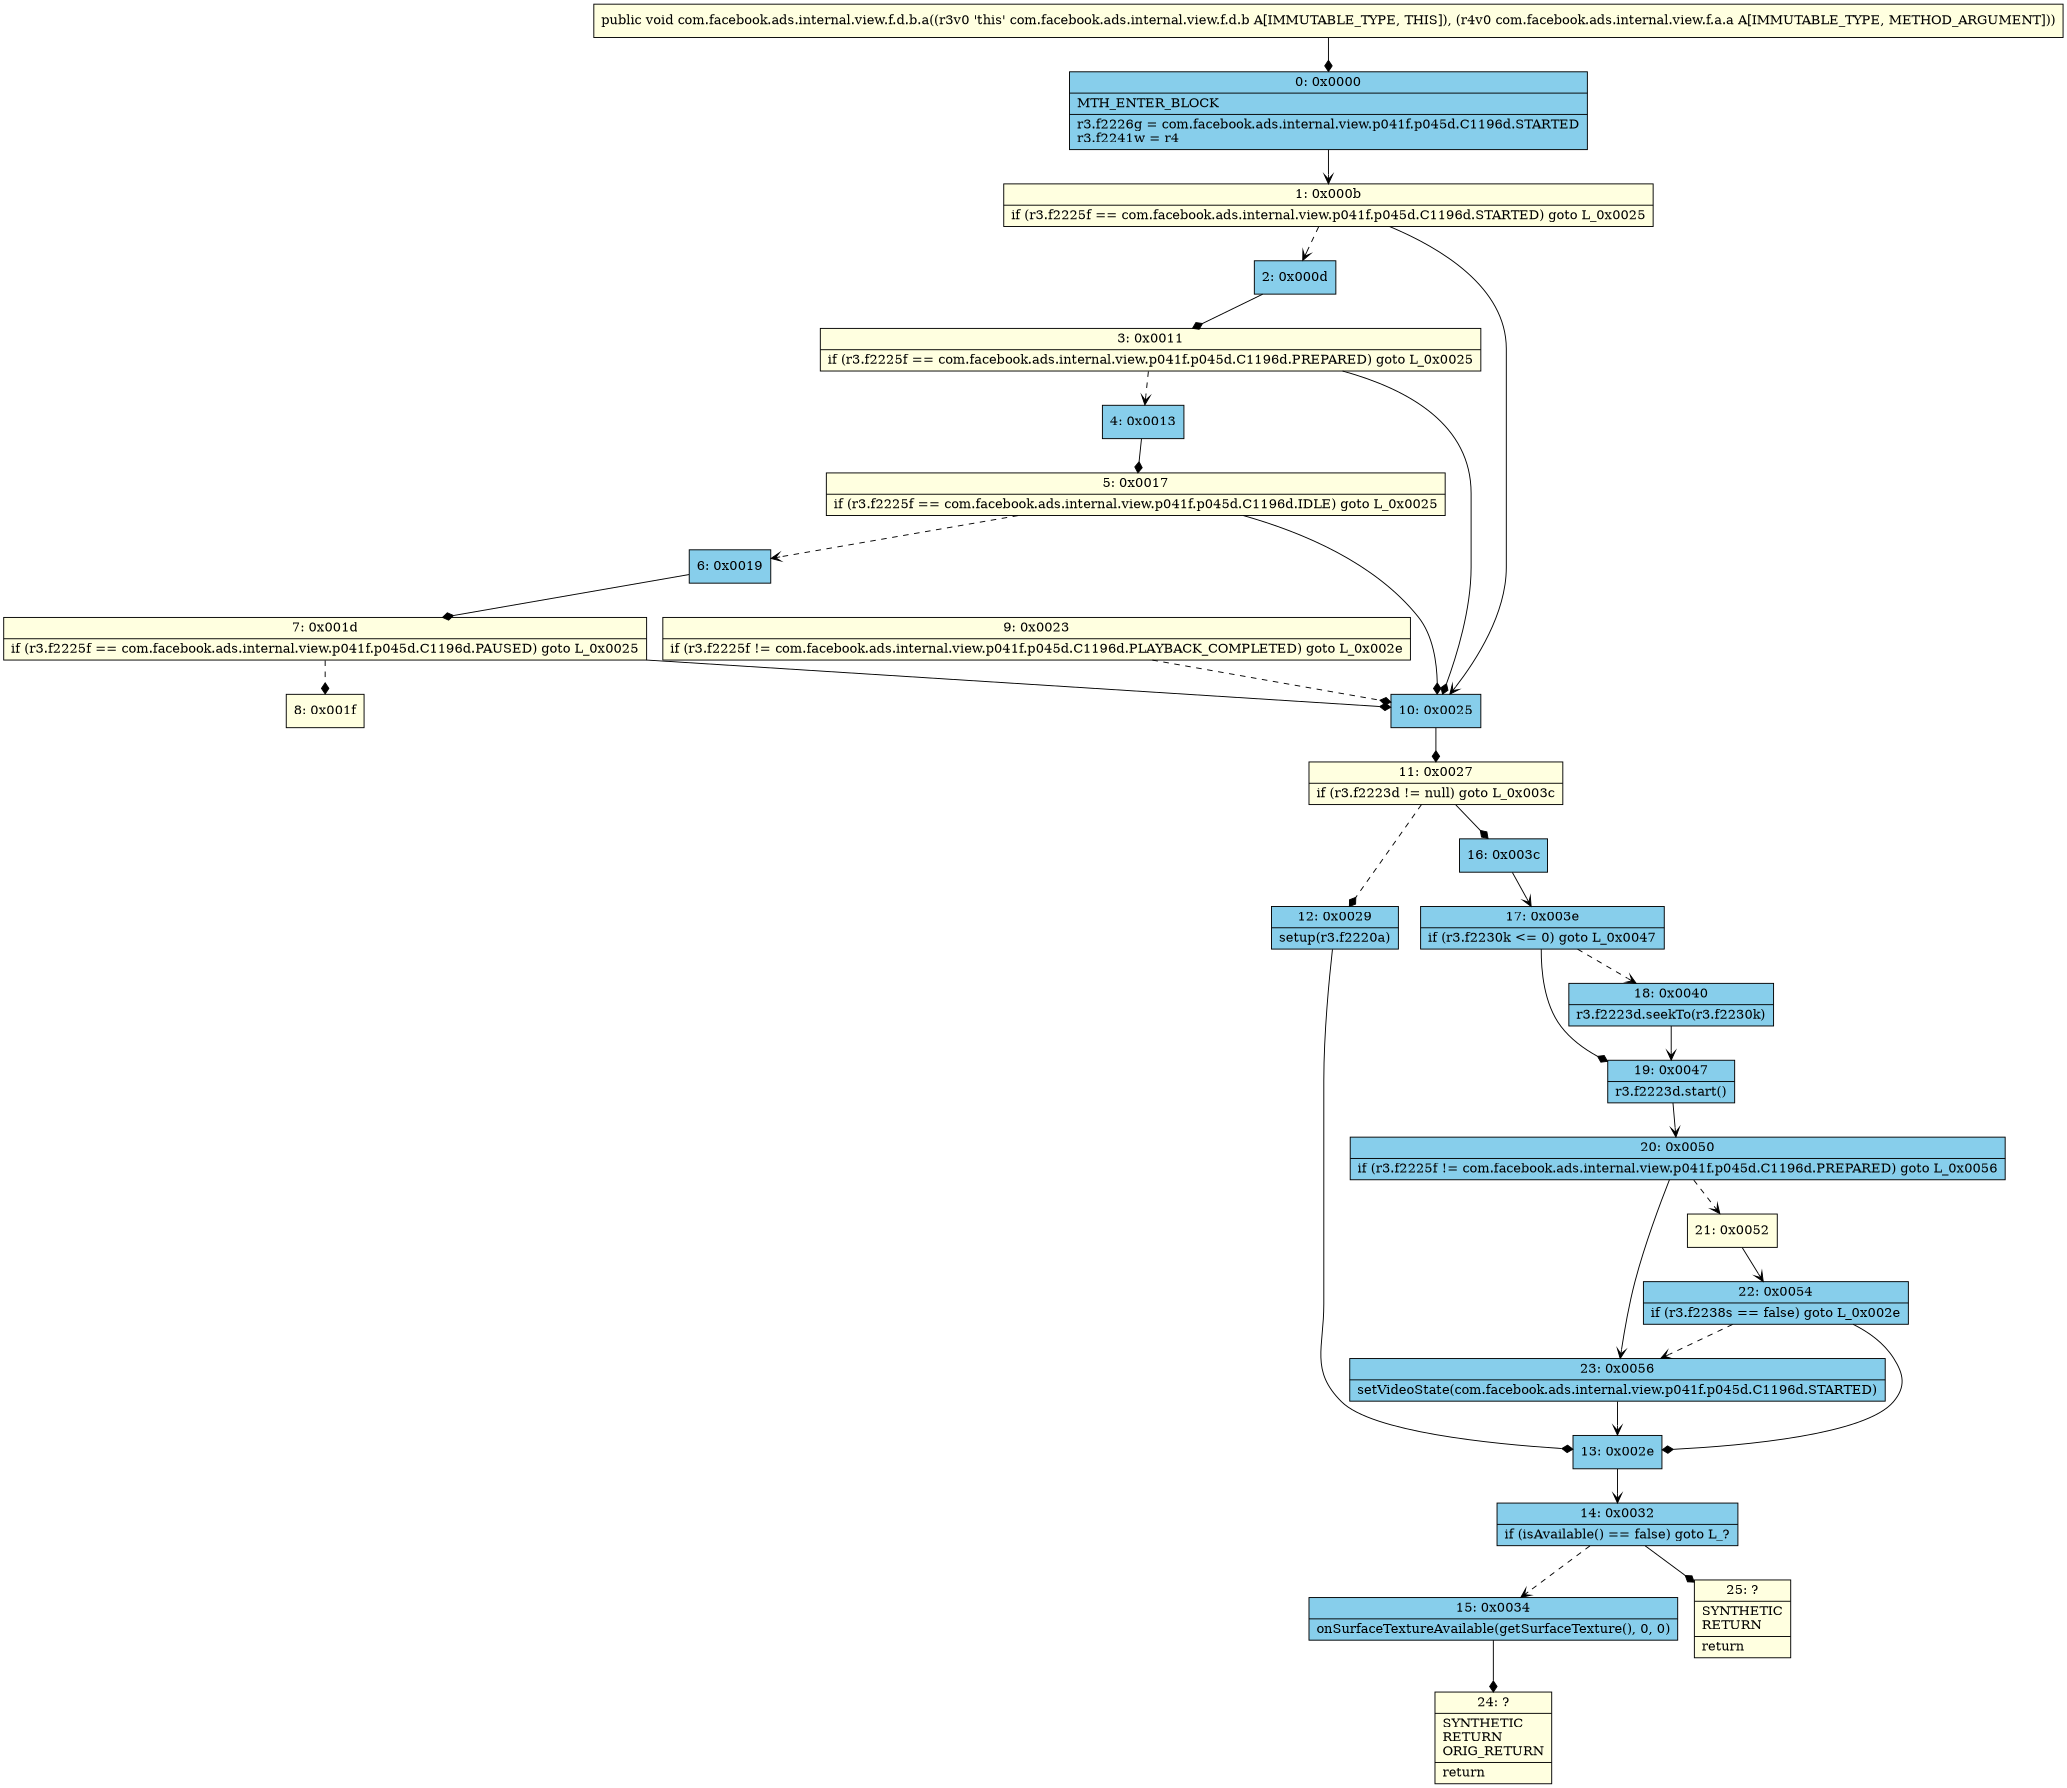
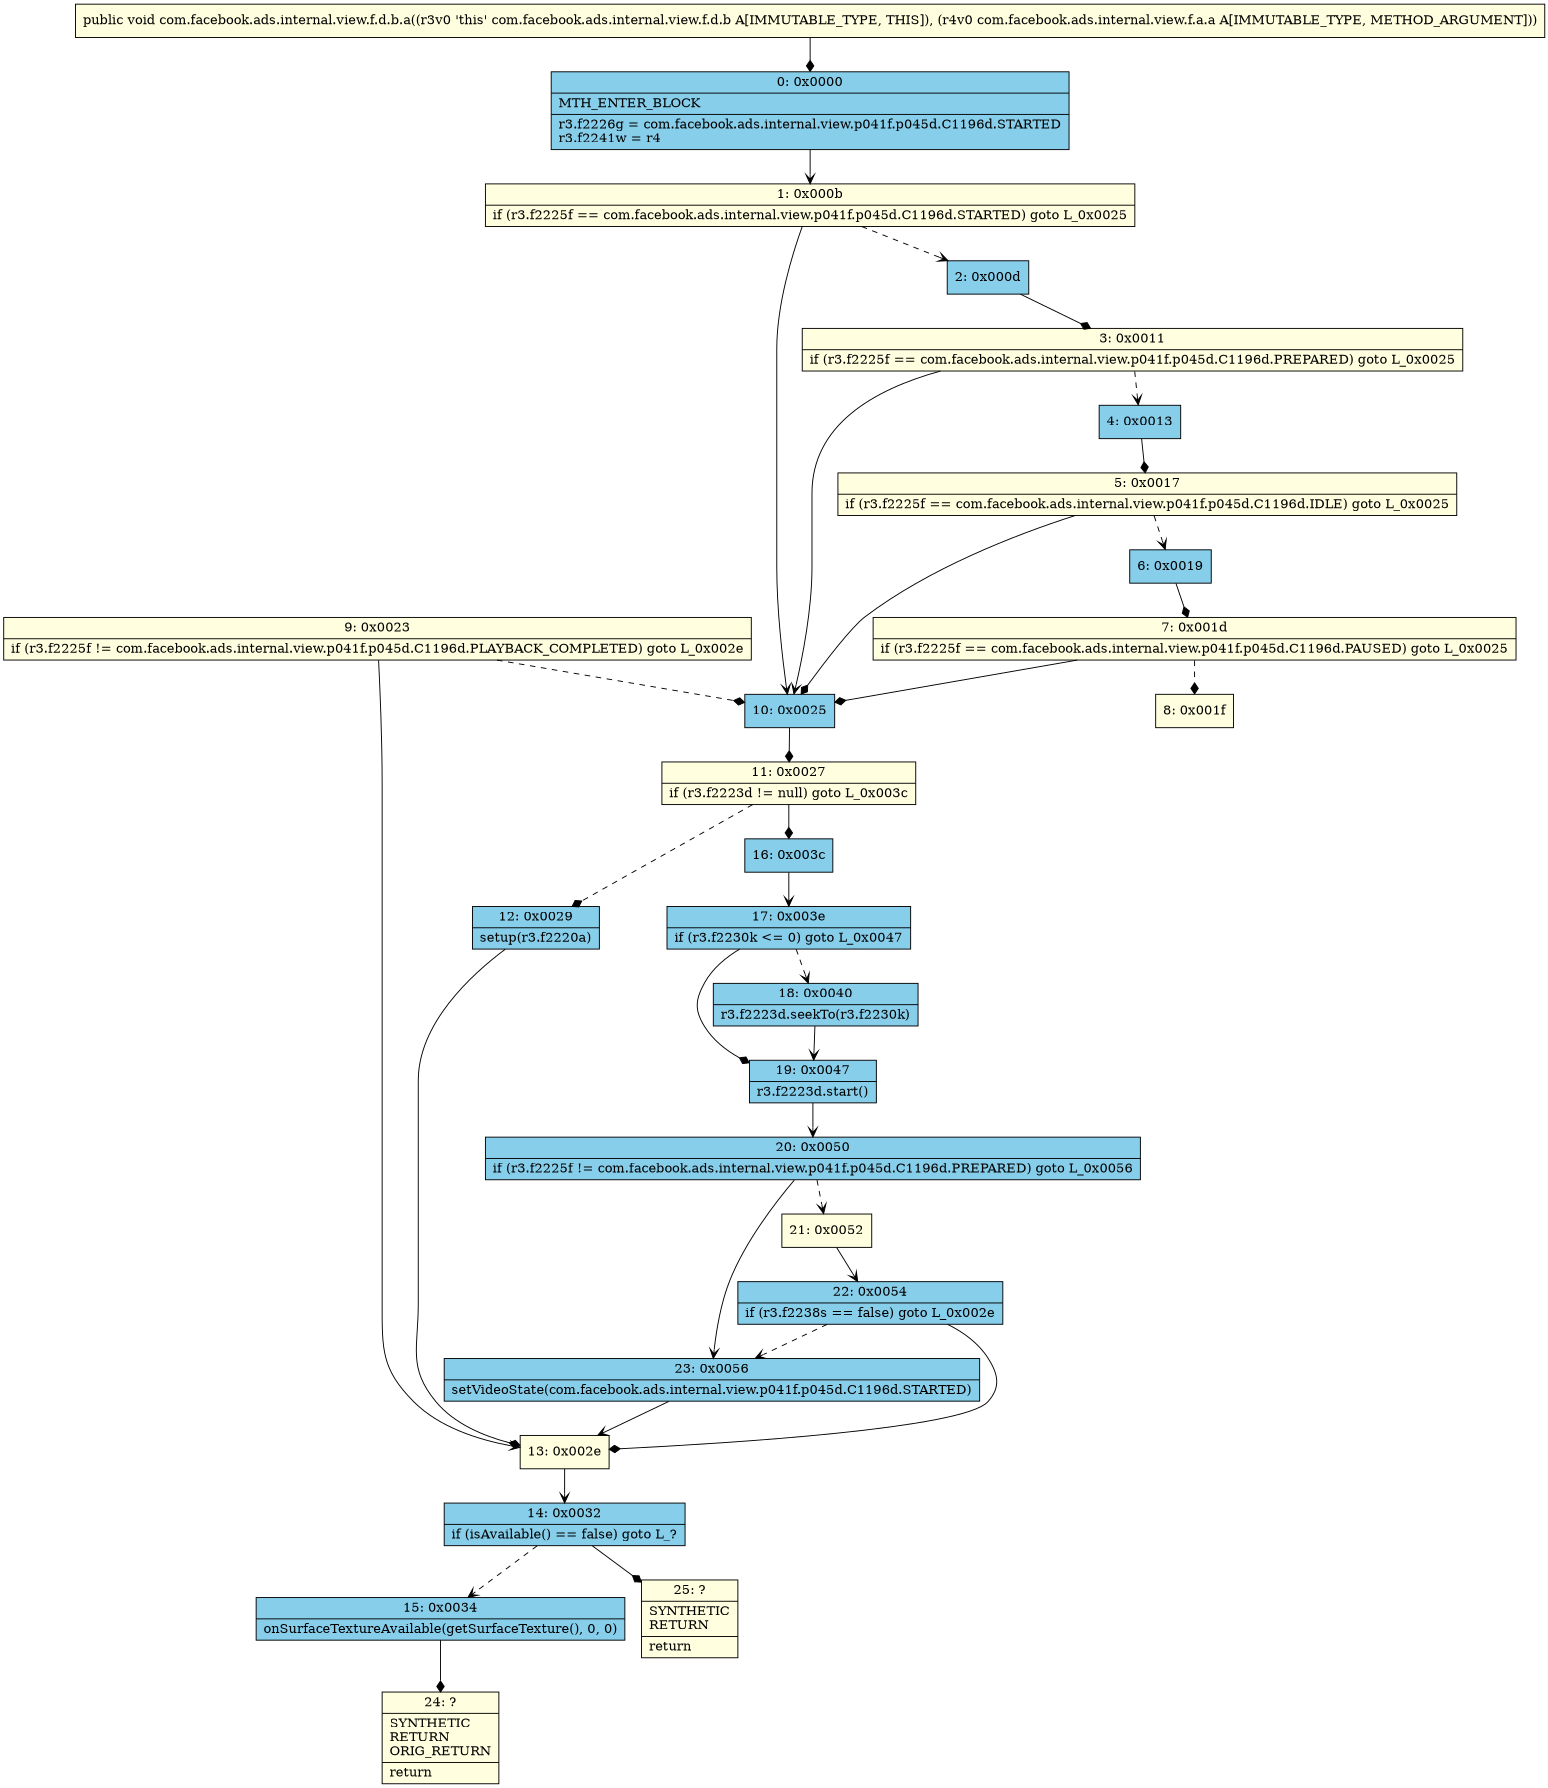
edge "3: 0x0011" -> "10: 0x0025": arrowhead diamond -> vee
edge "9: 0x0023" -> "13: 0x002e": added
node "13: 0x002e": fillcolor skyblue -> lightyellow
